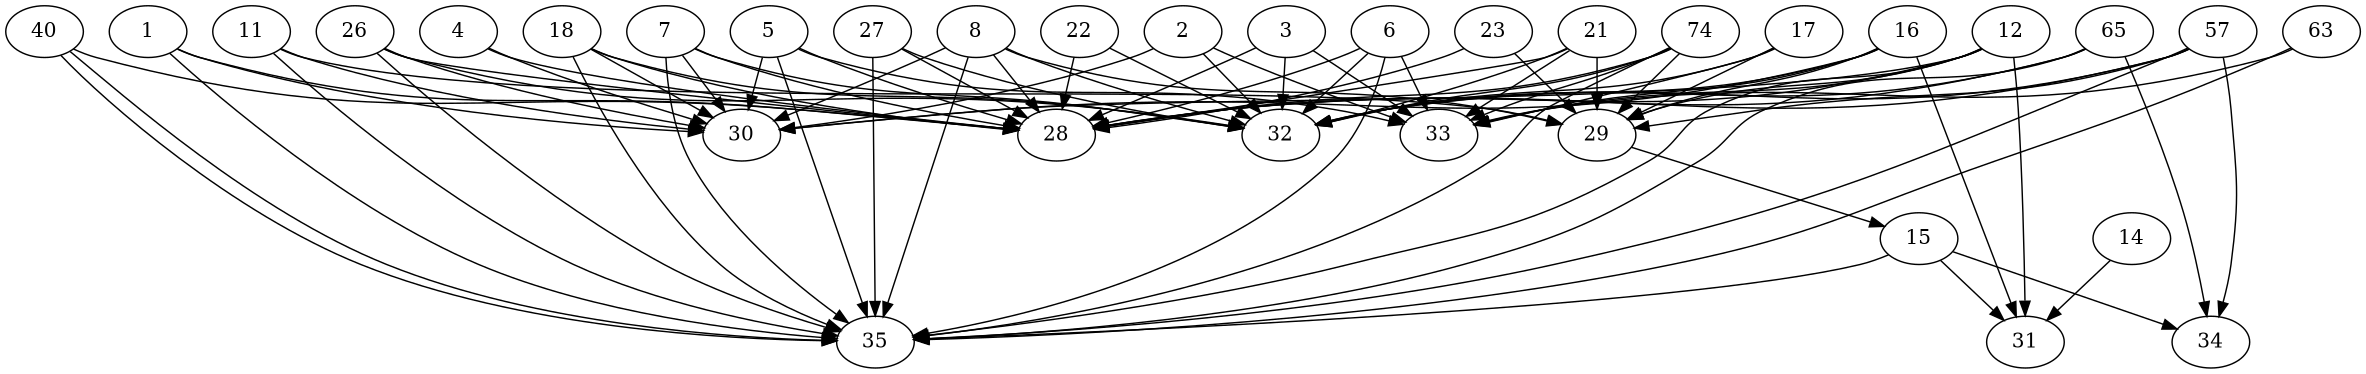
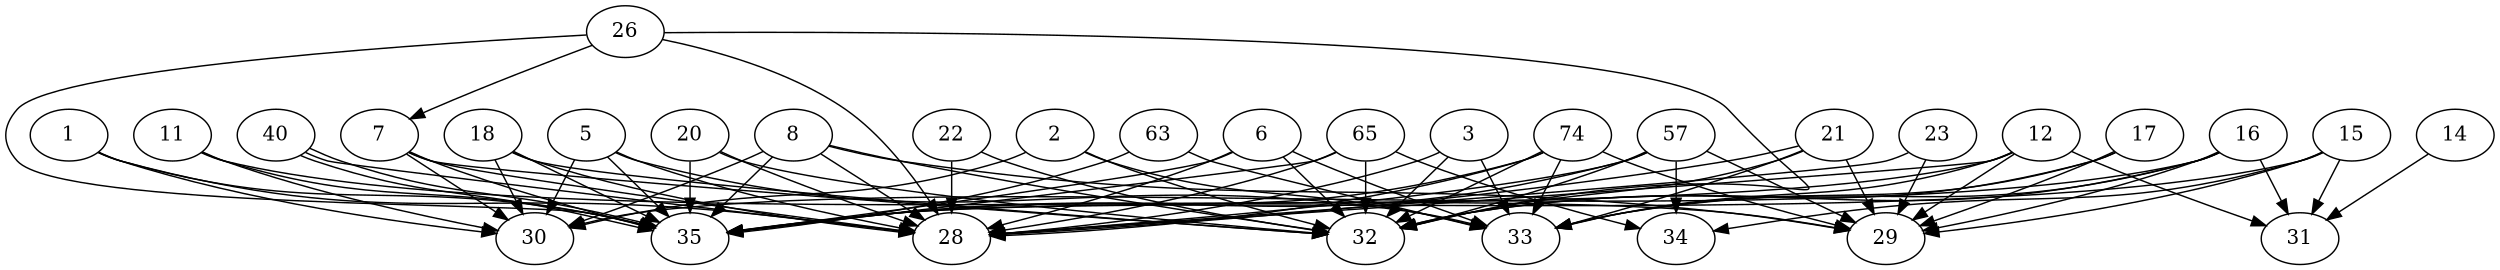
node "4": removed
node "27": label "27" -> "20"
edge "12" -> "30": removed
edge "26" -> "30": now "26" -> "7"
edge "29" -> "15": reversed
